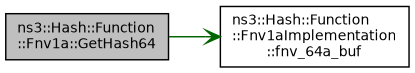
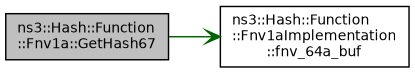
node "ns3::Hash::Function ::Fnv1a::GetHash64": label "ns3::Hash::Function ::Fnv1a::GetHash64" -> "ns3::Hash::Function ::Fnv1a::GetHash67"
